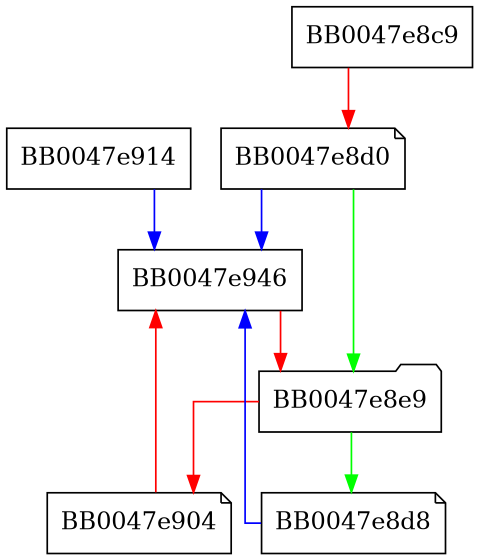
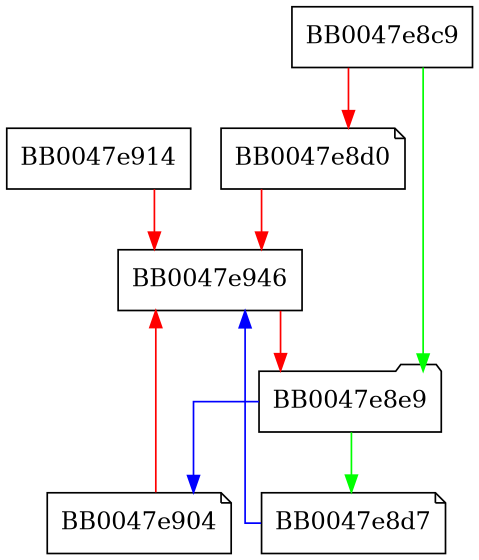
edge "BB0047e914" -> "BB0047e946": color blue -> red
edge "BB0047e8d0" -> "BB0047e946": color blue -> red
edge "BB0047e8d0" -> "BB0047e8e9": now "BB0047e8c9" -> "BB0047e8e9"
edge "BB0047e8e9" -> "BB0047e904": color red -> blue
node "BB0047e8d8": label "BB0047e8d8" -> "BB0047e8d7"
